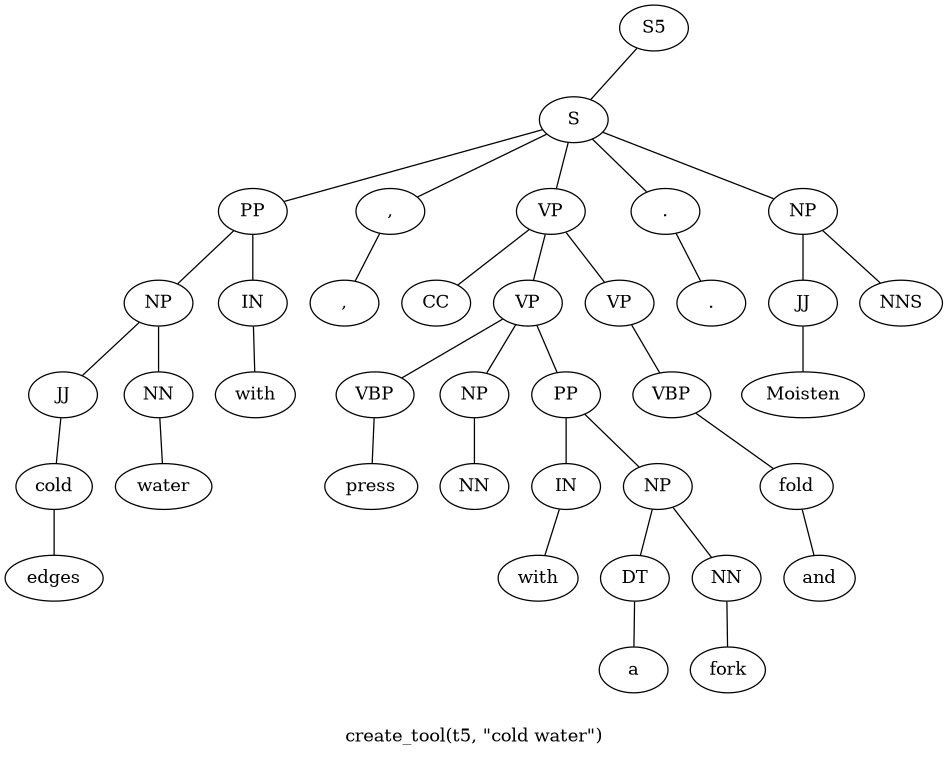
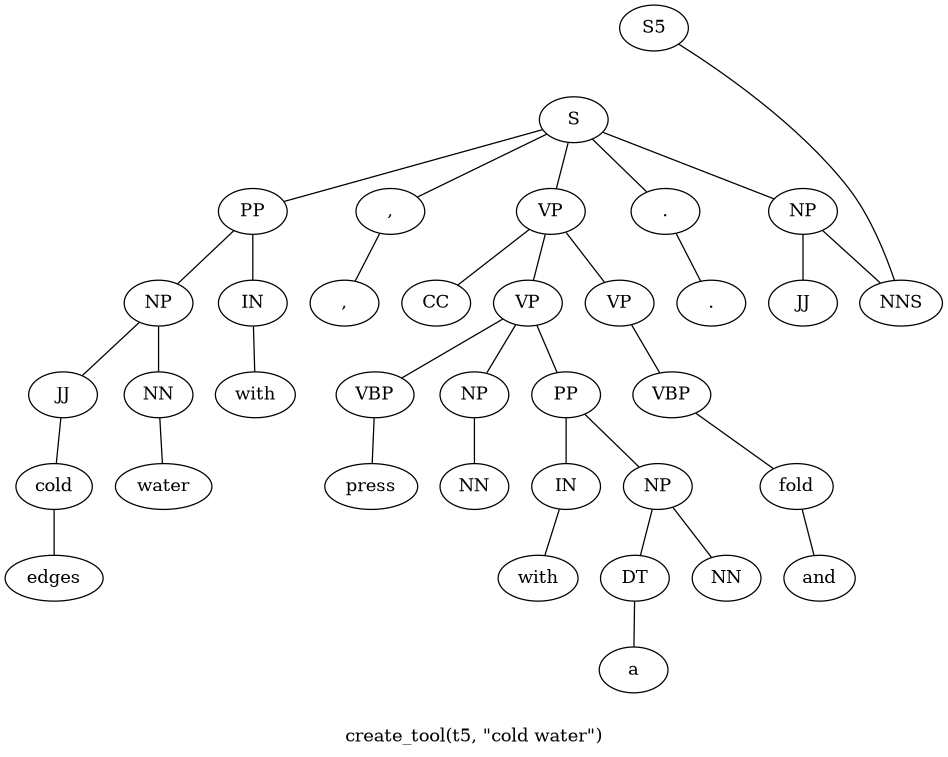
edge "S5" -- "S": now "S5" -- "NNS"
node "Moisten": removed
node "fork": removed
